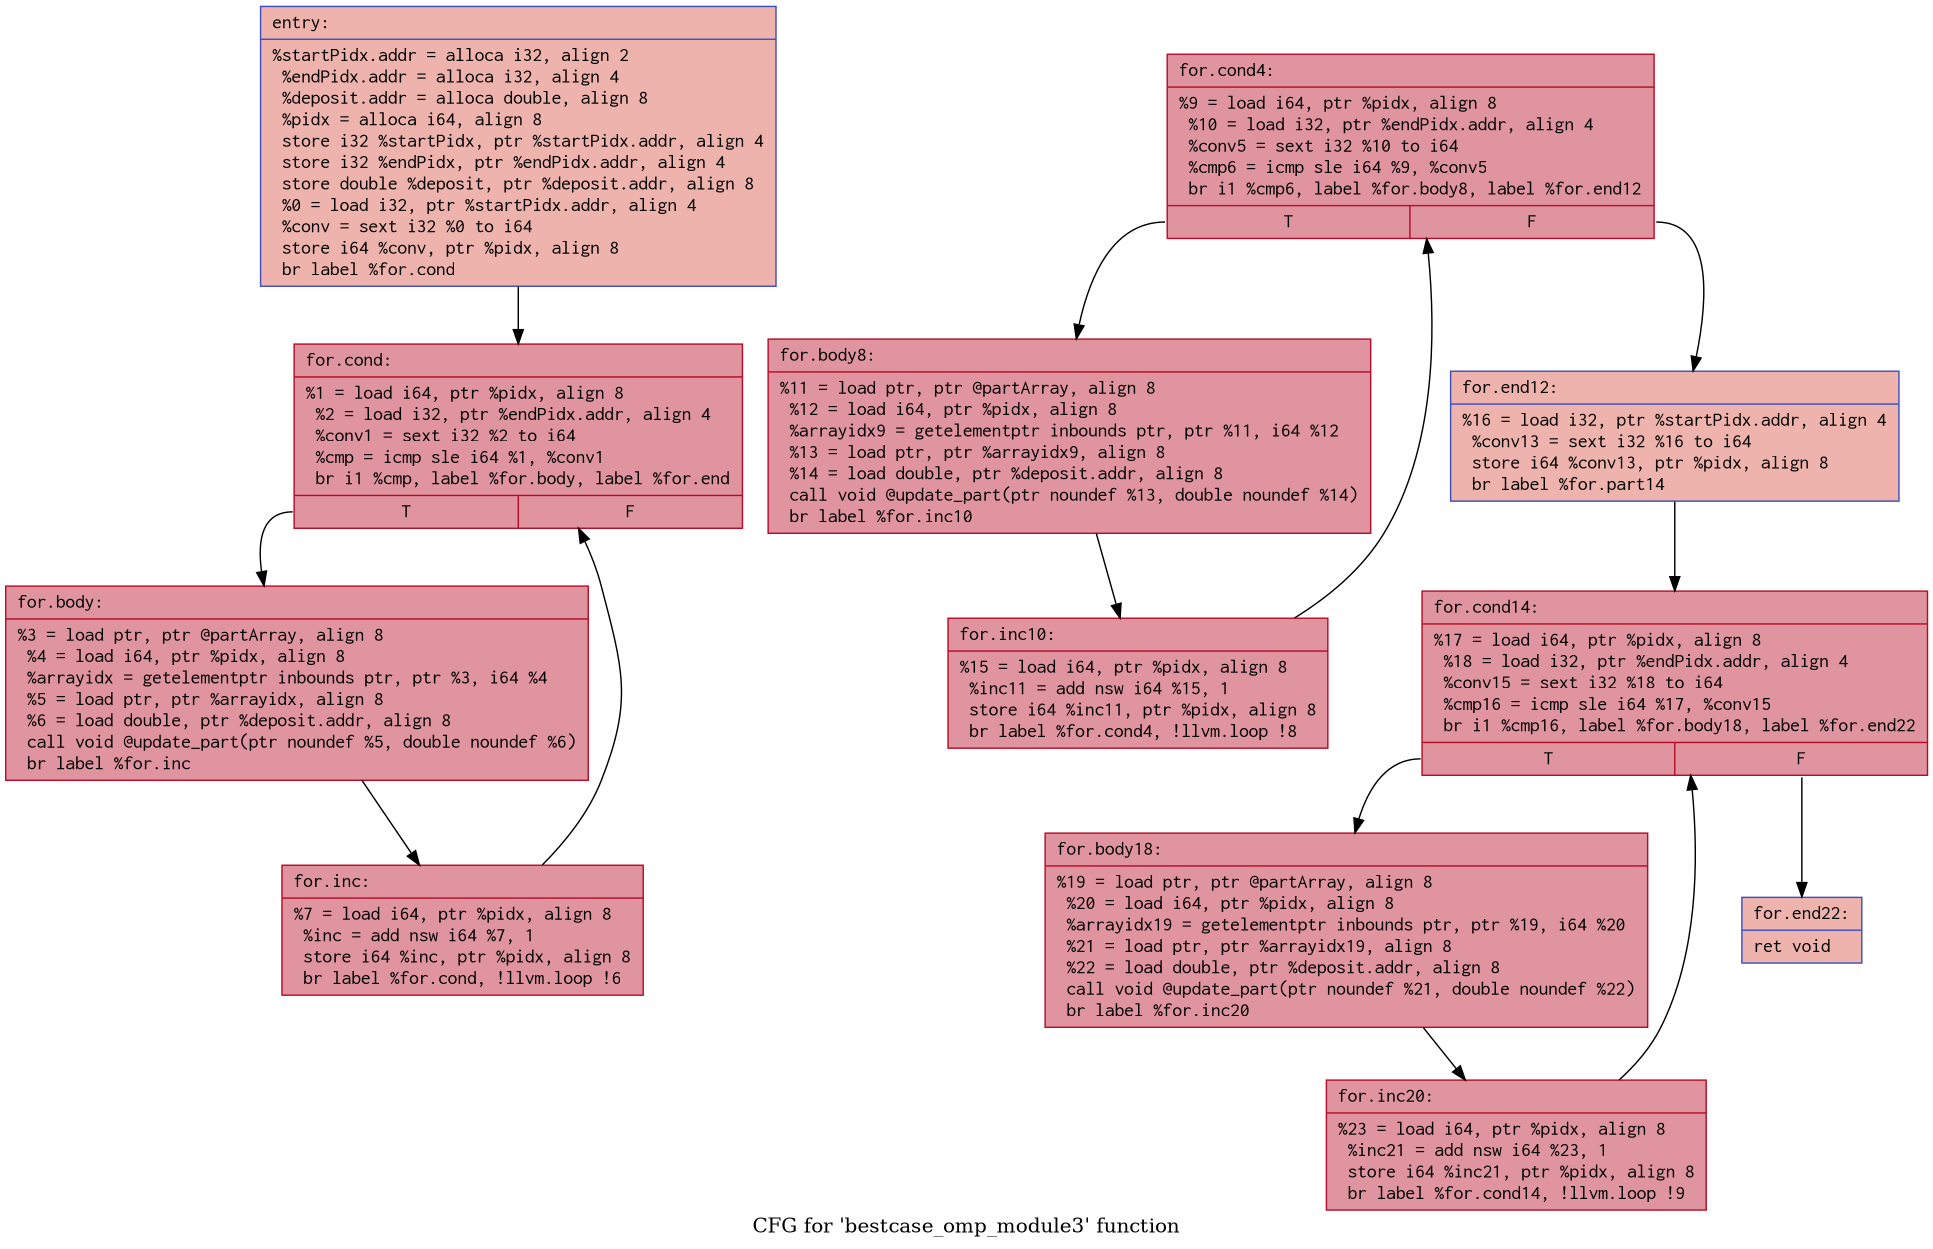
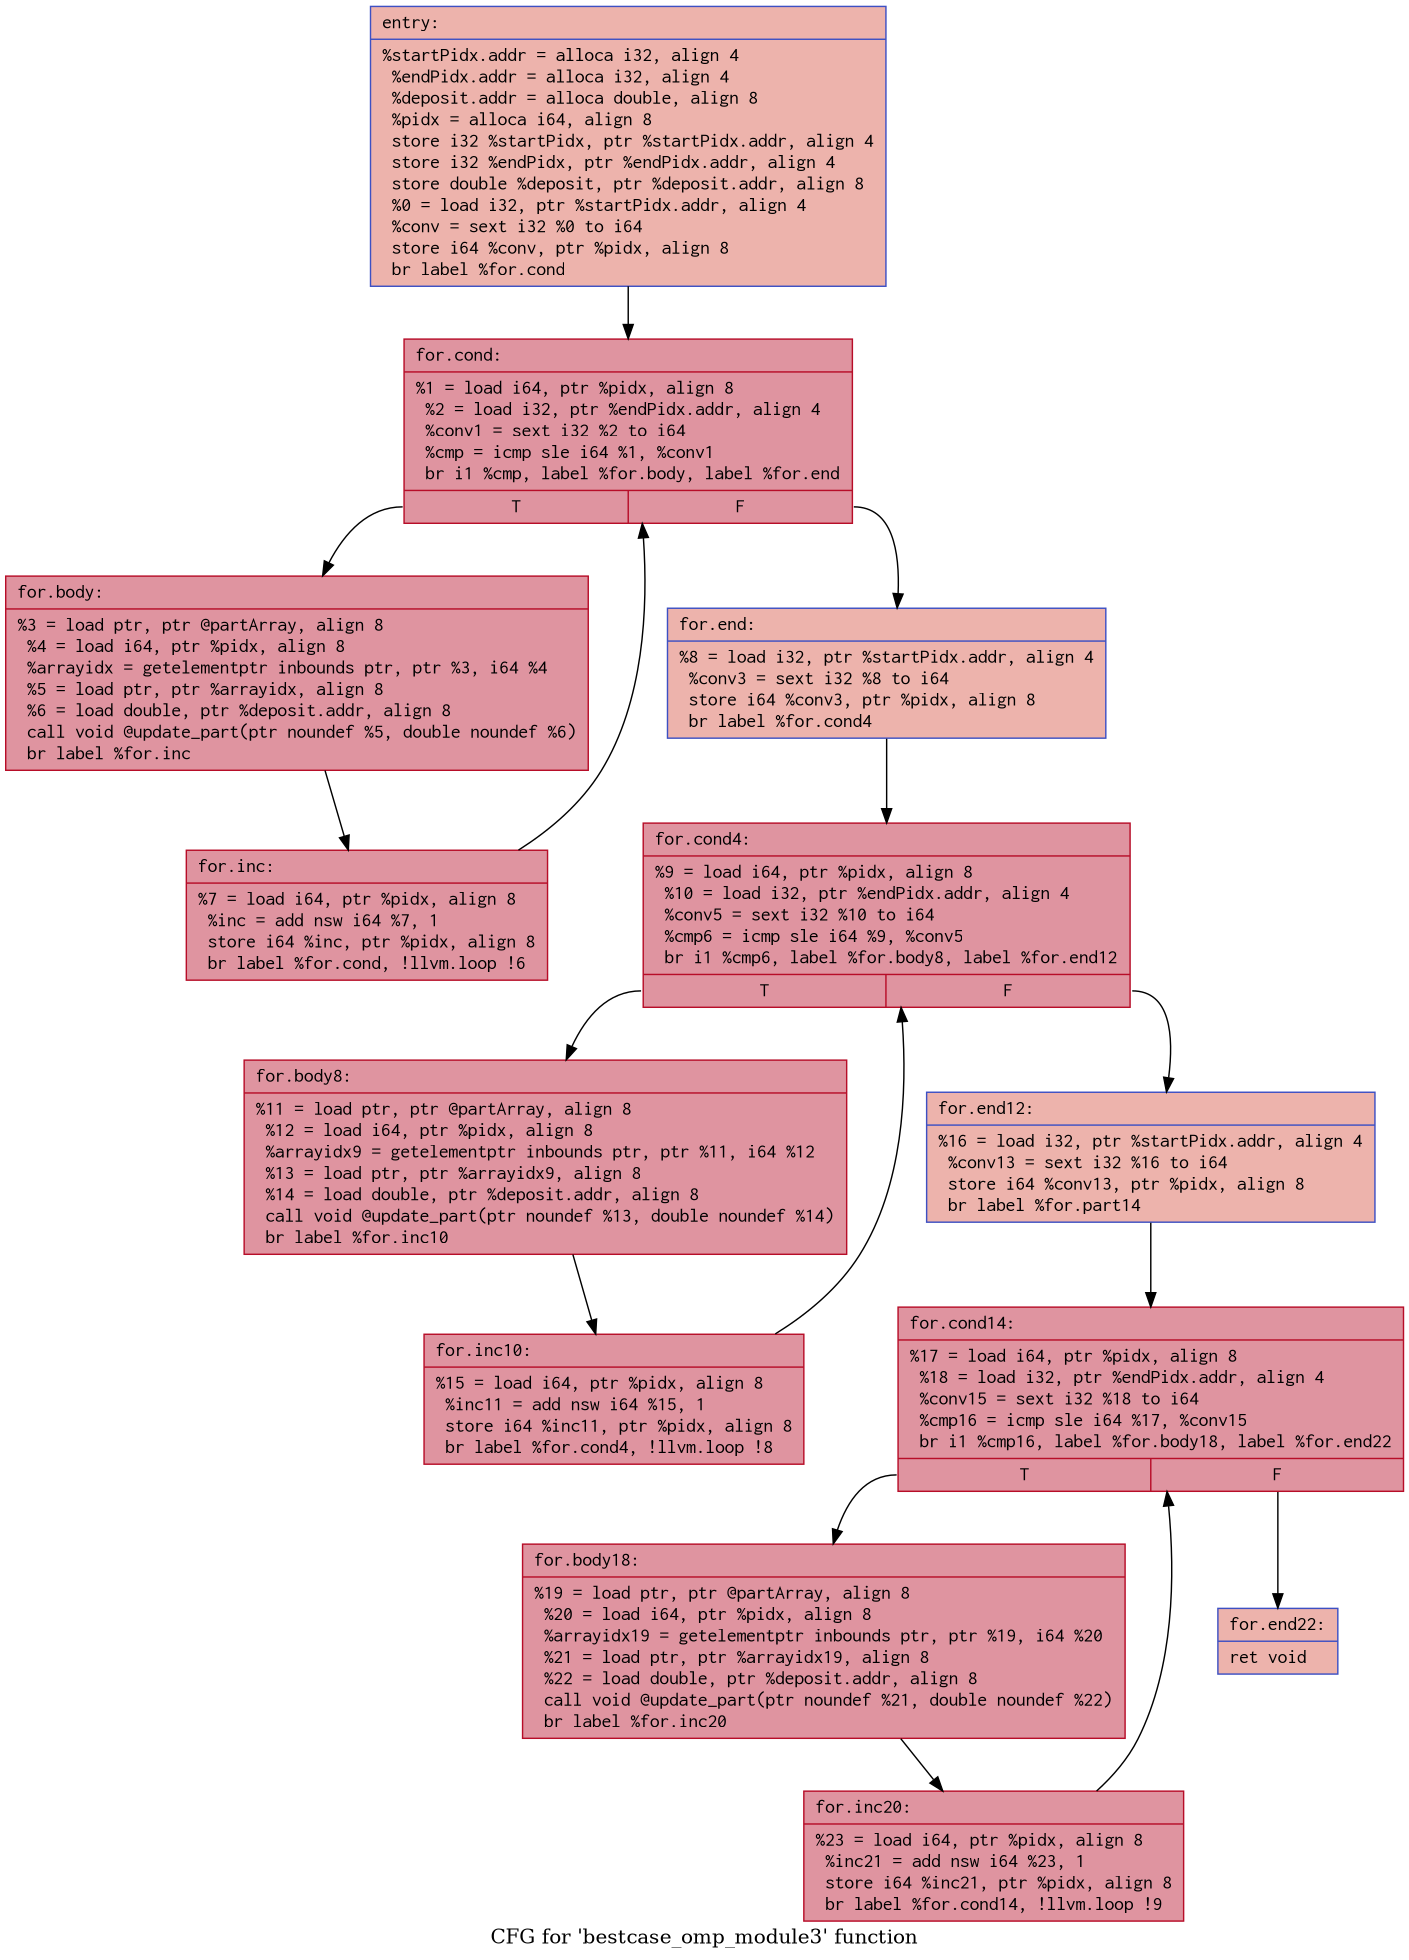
node "entry:": text "%startPidx.addr = alloca i32, align 2" -> "%startPidx.addr = alloca i32, align 4"
node "for.end:": added
